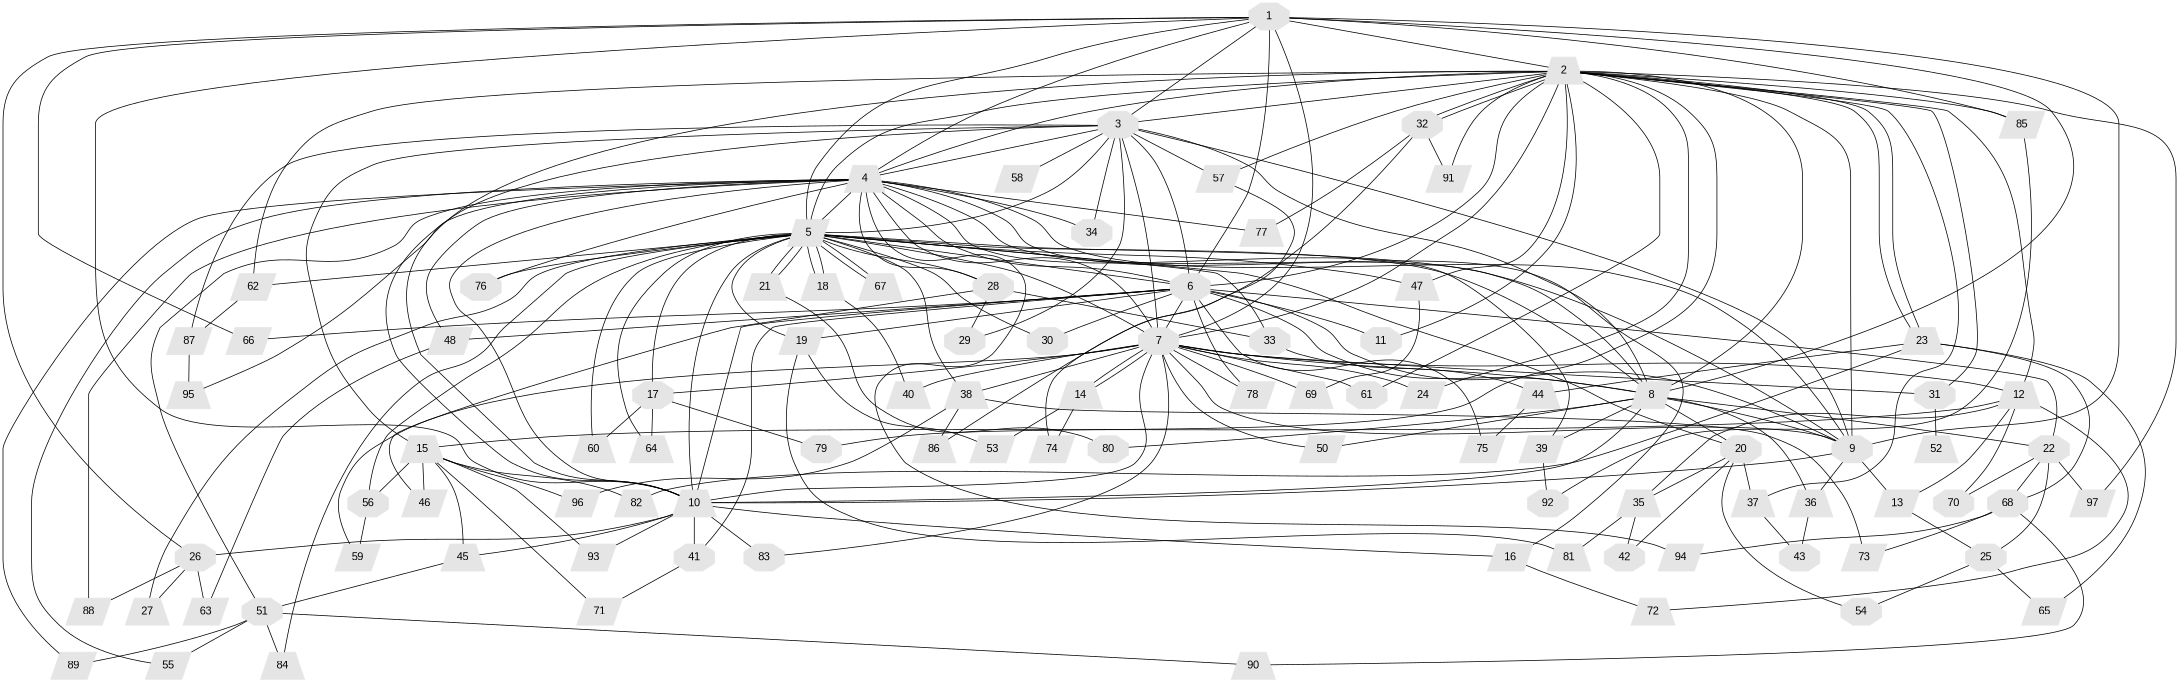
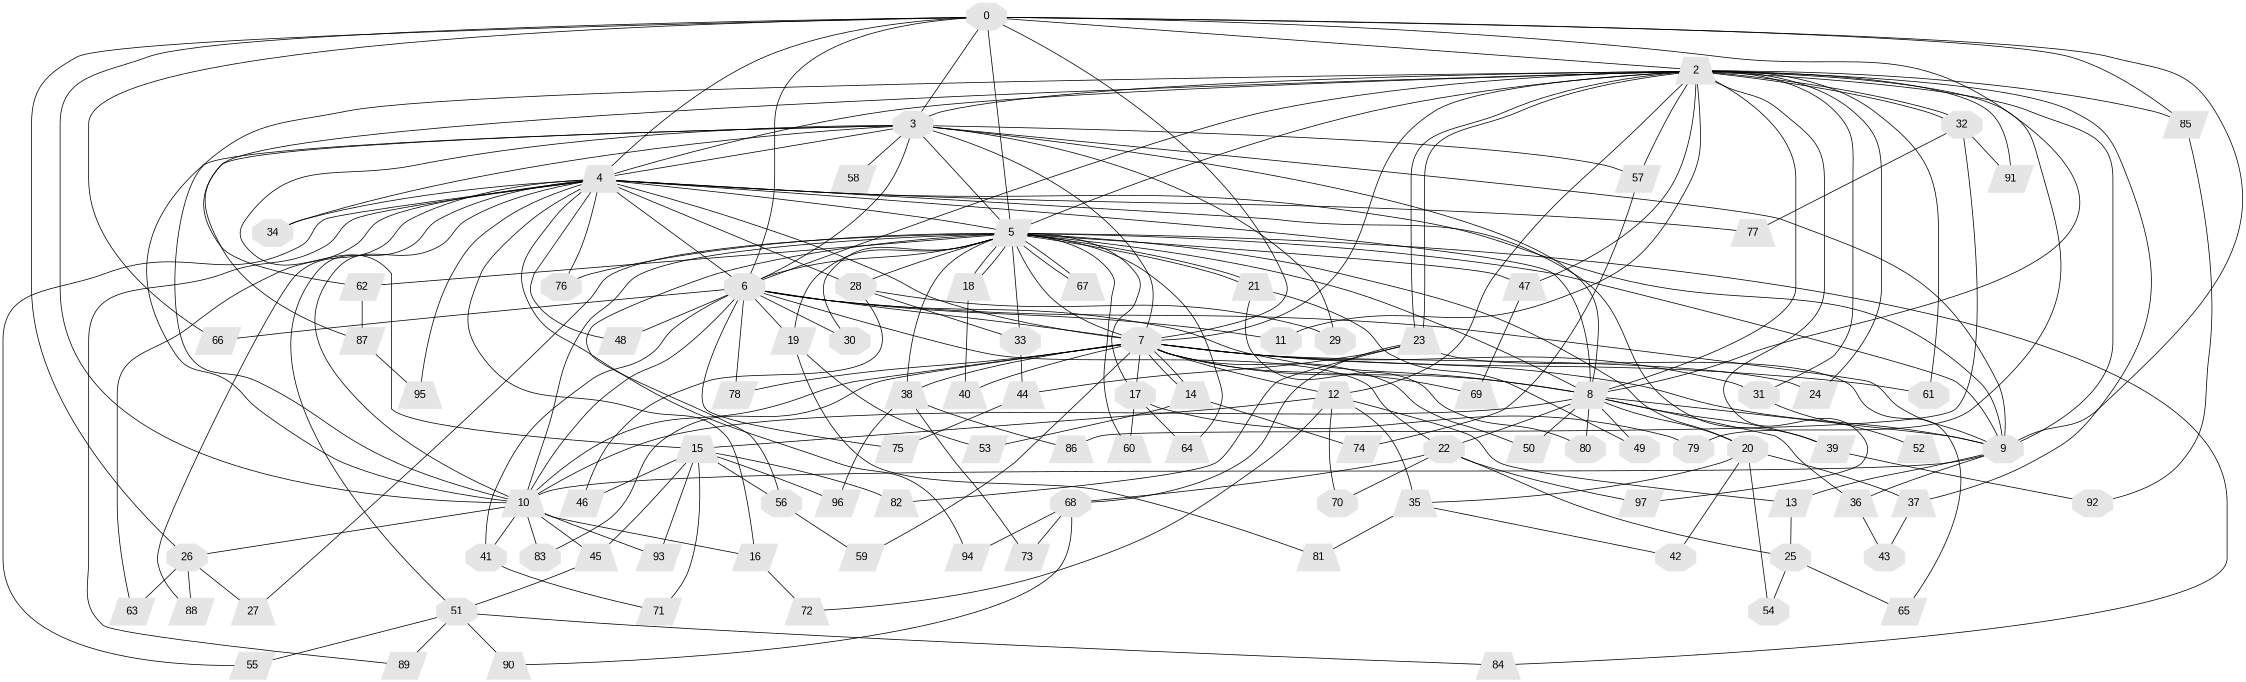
node "1": label "1" -> "0"
edge "48" -- "63": now "4" -- "63"
node "49": added
